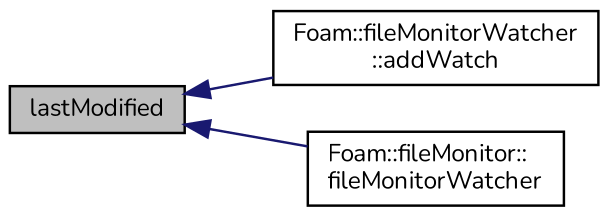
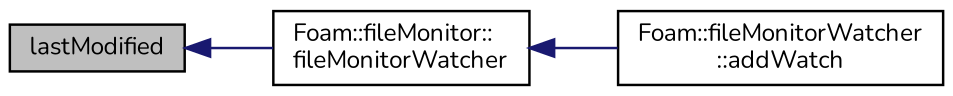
edge "Foam::fileMonitorWatcher ::addWatch" -> "lastModified": now "Foam::fileMonitorWatcher ::addWatch" -> "Foam::fileMonitor:: fileMonitorWatcher"
